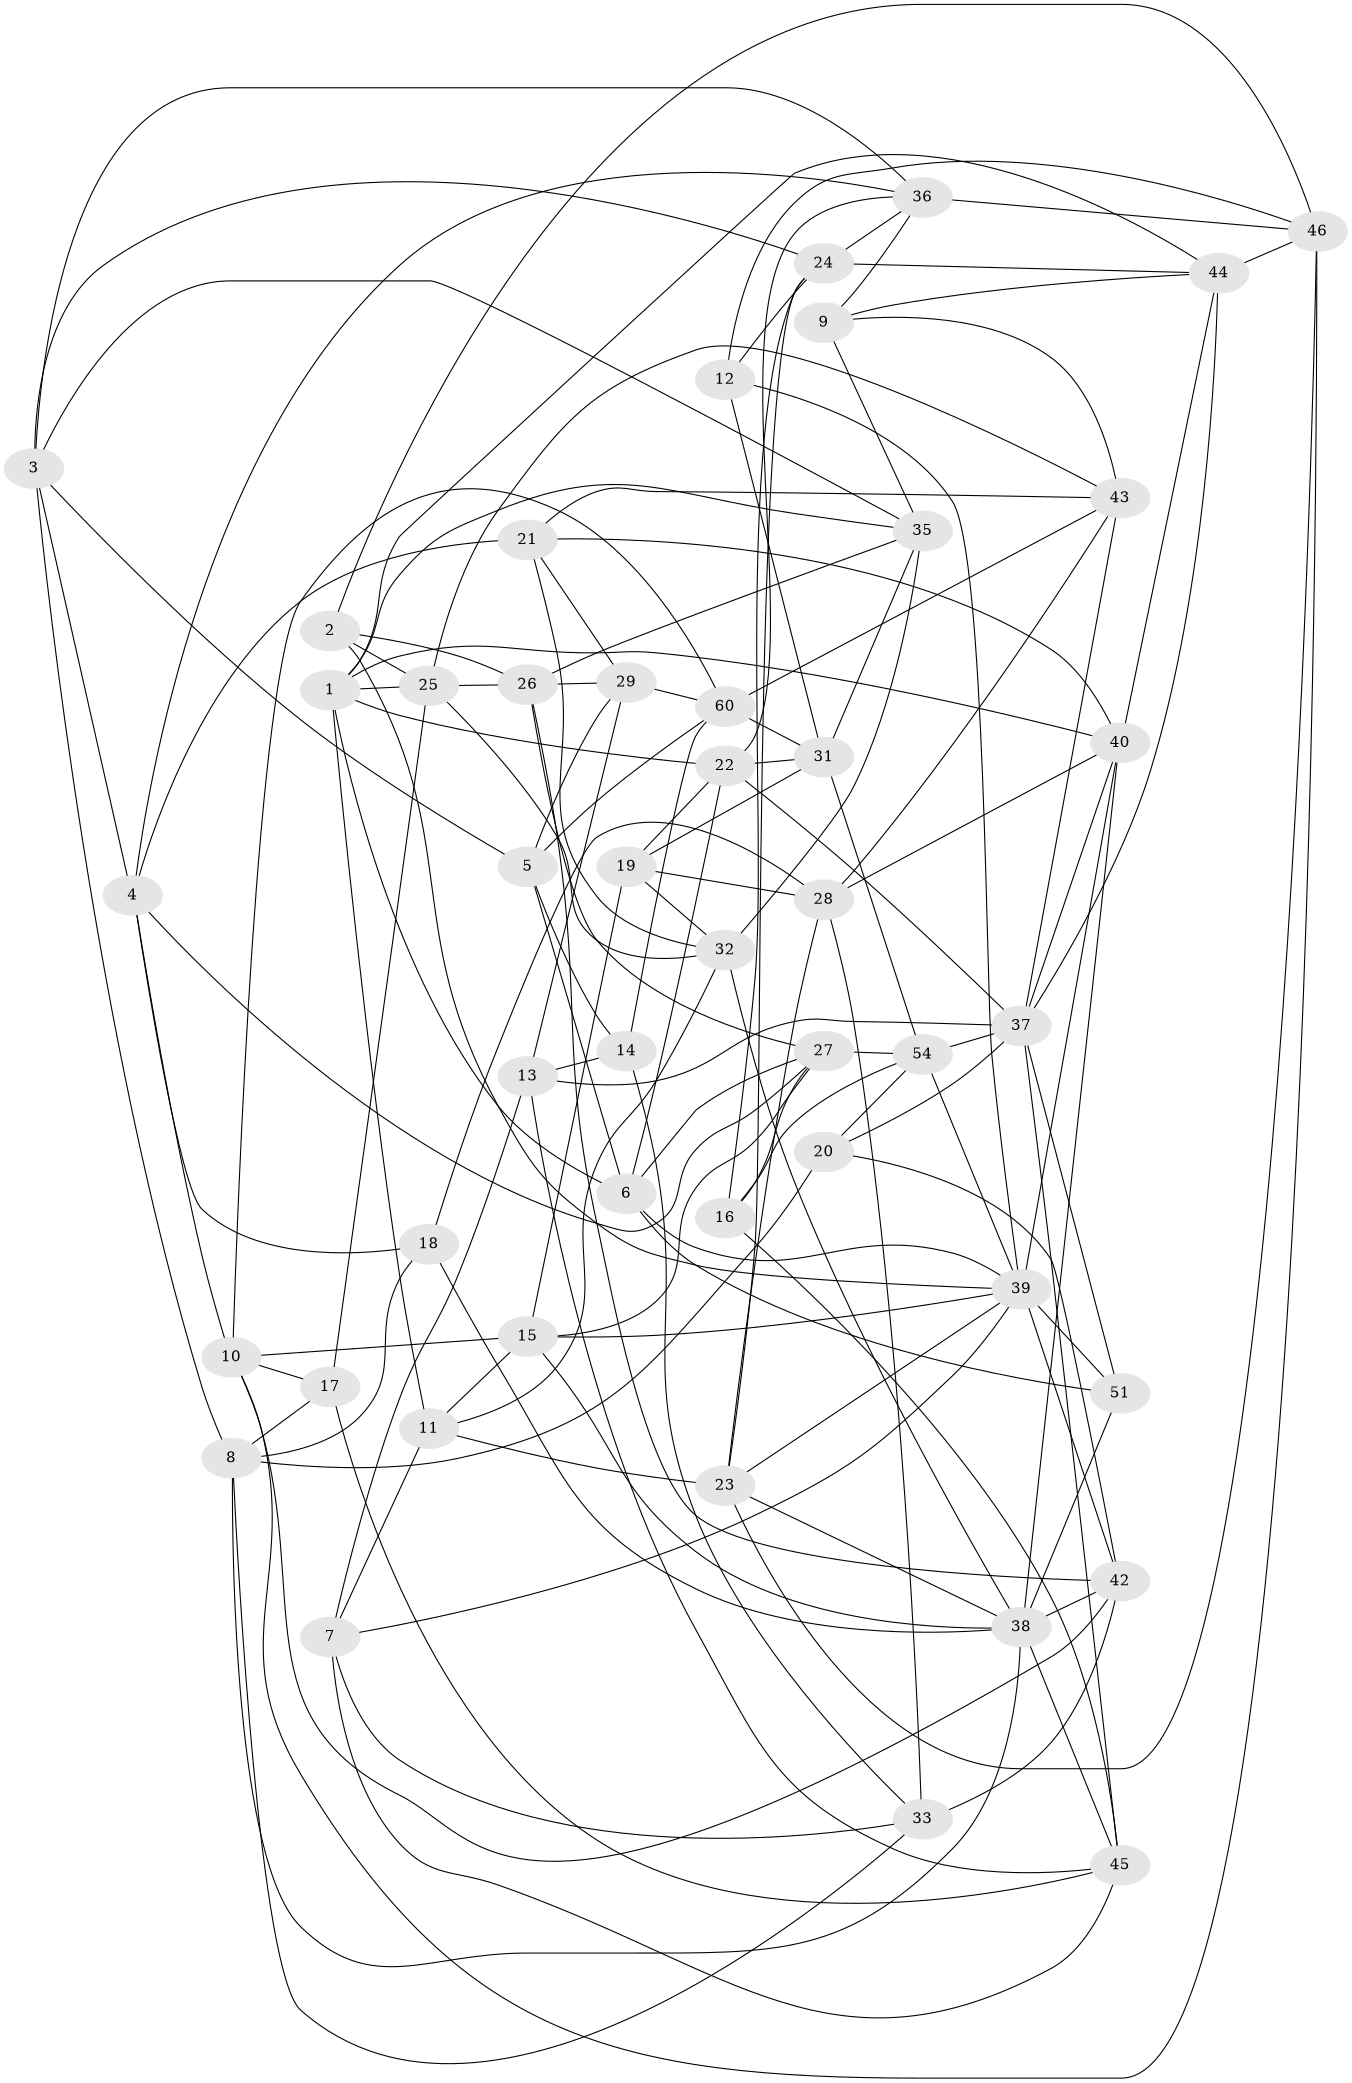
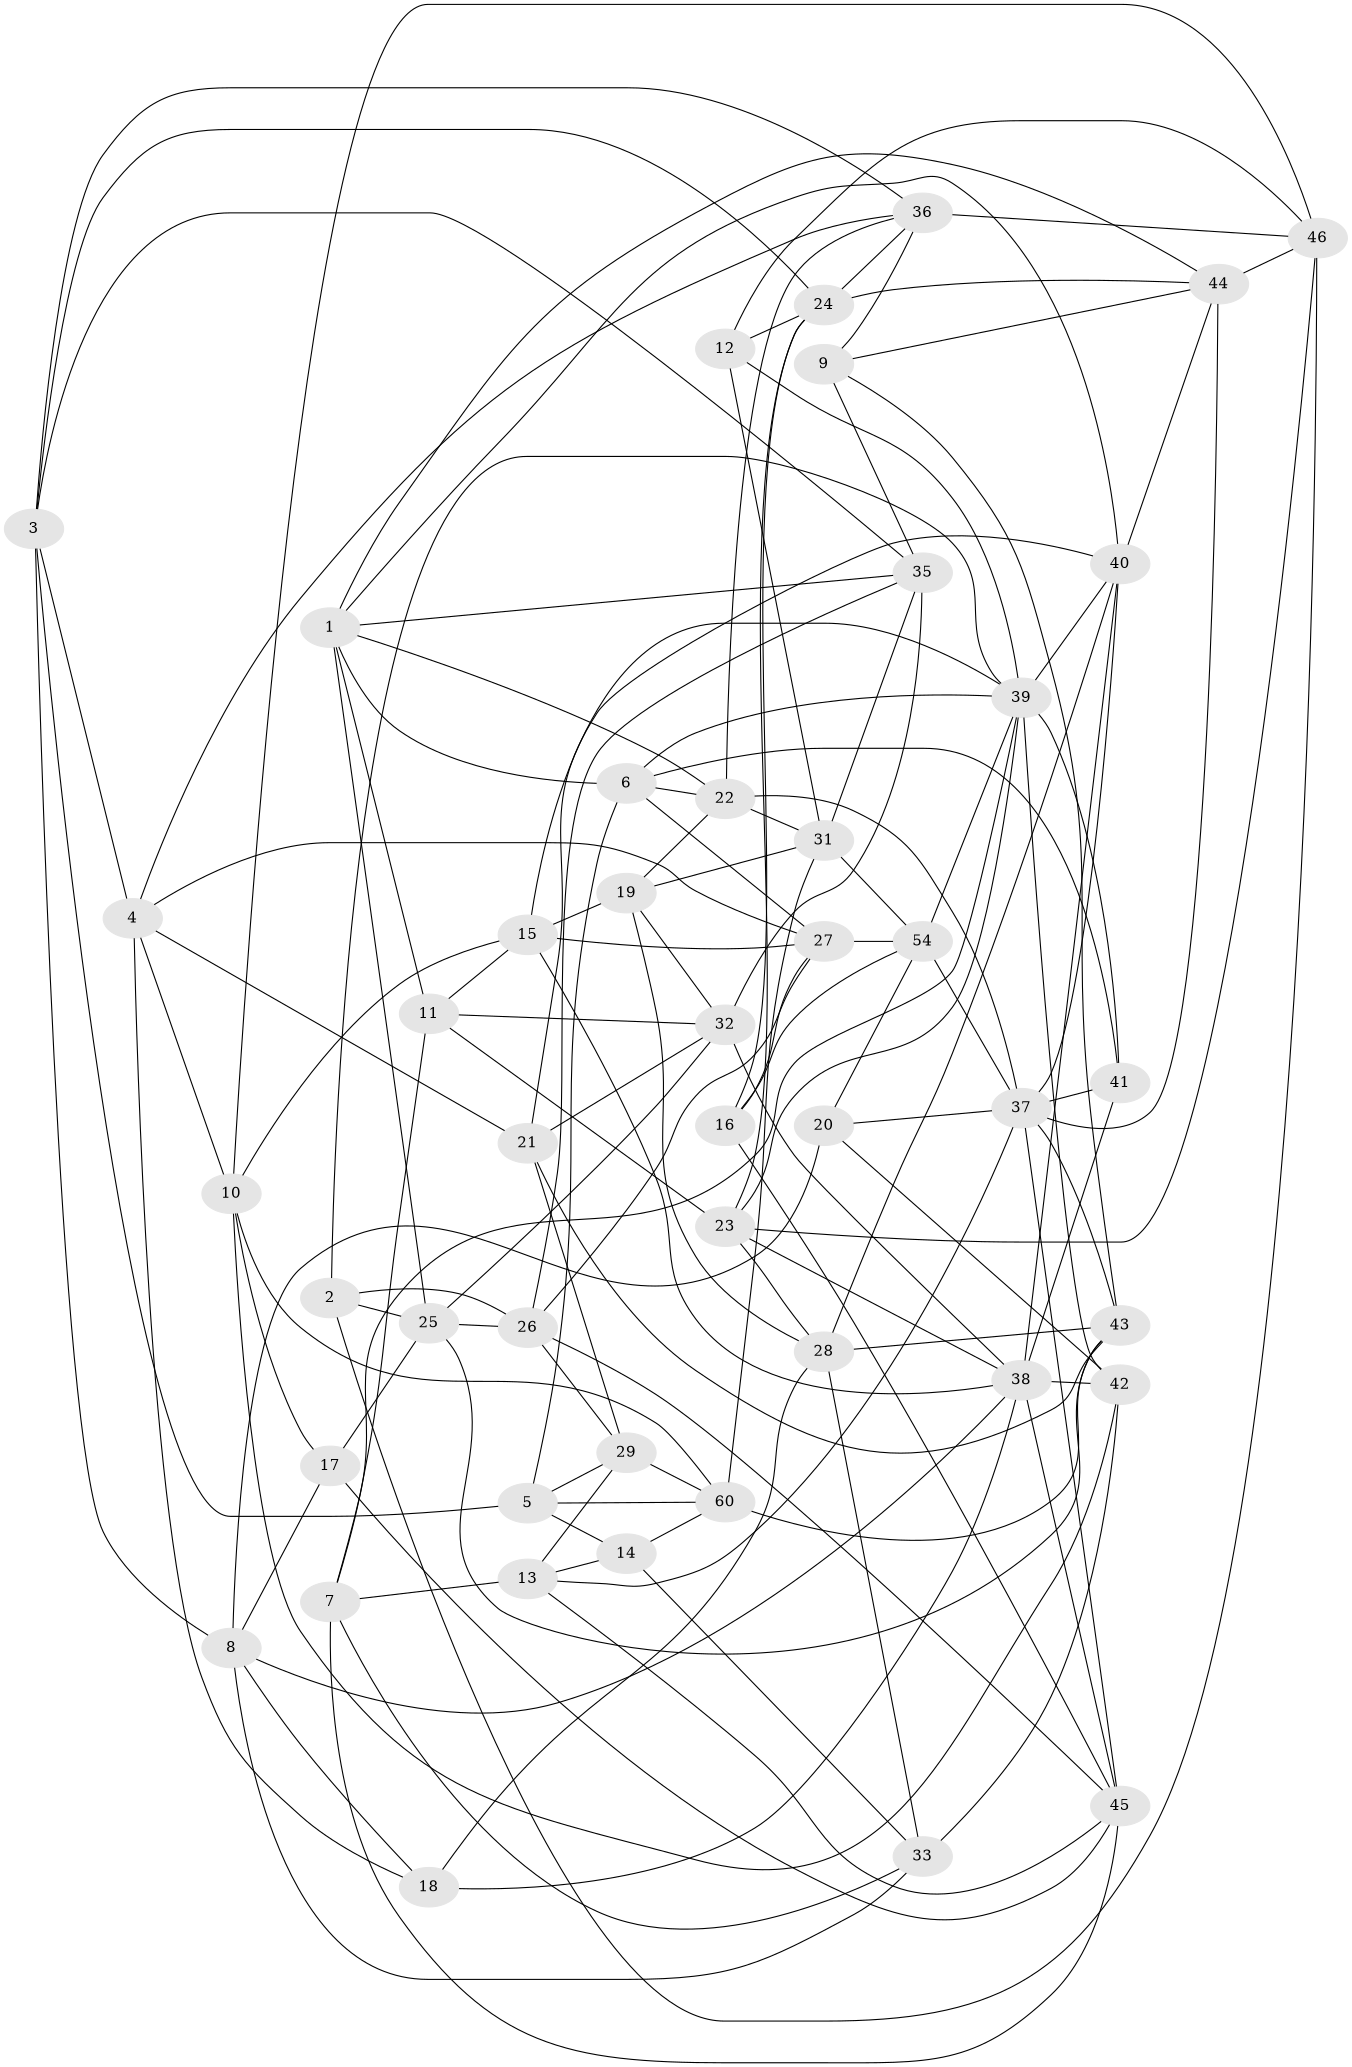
edge "26" -- "42": now "26" -- "45"
node "51": label "51" -> "41"
